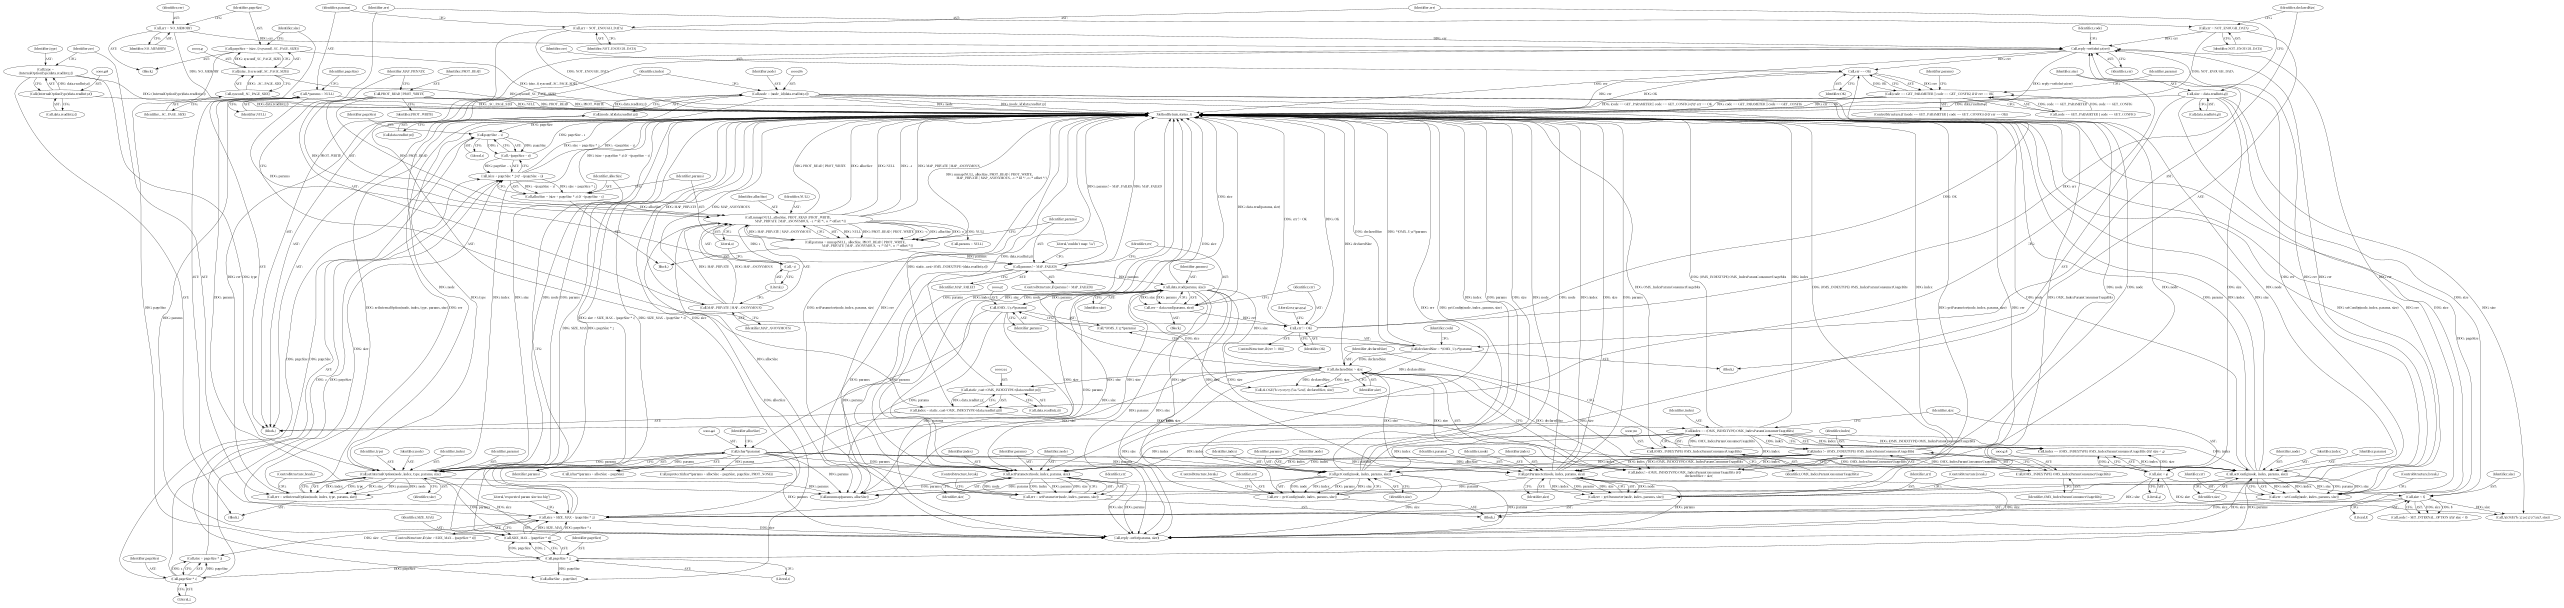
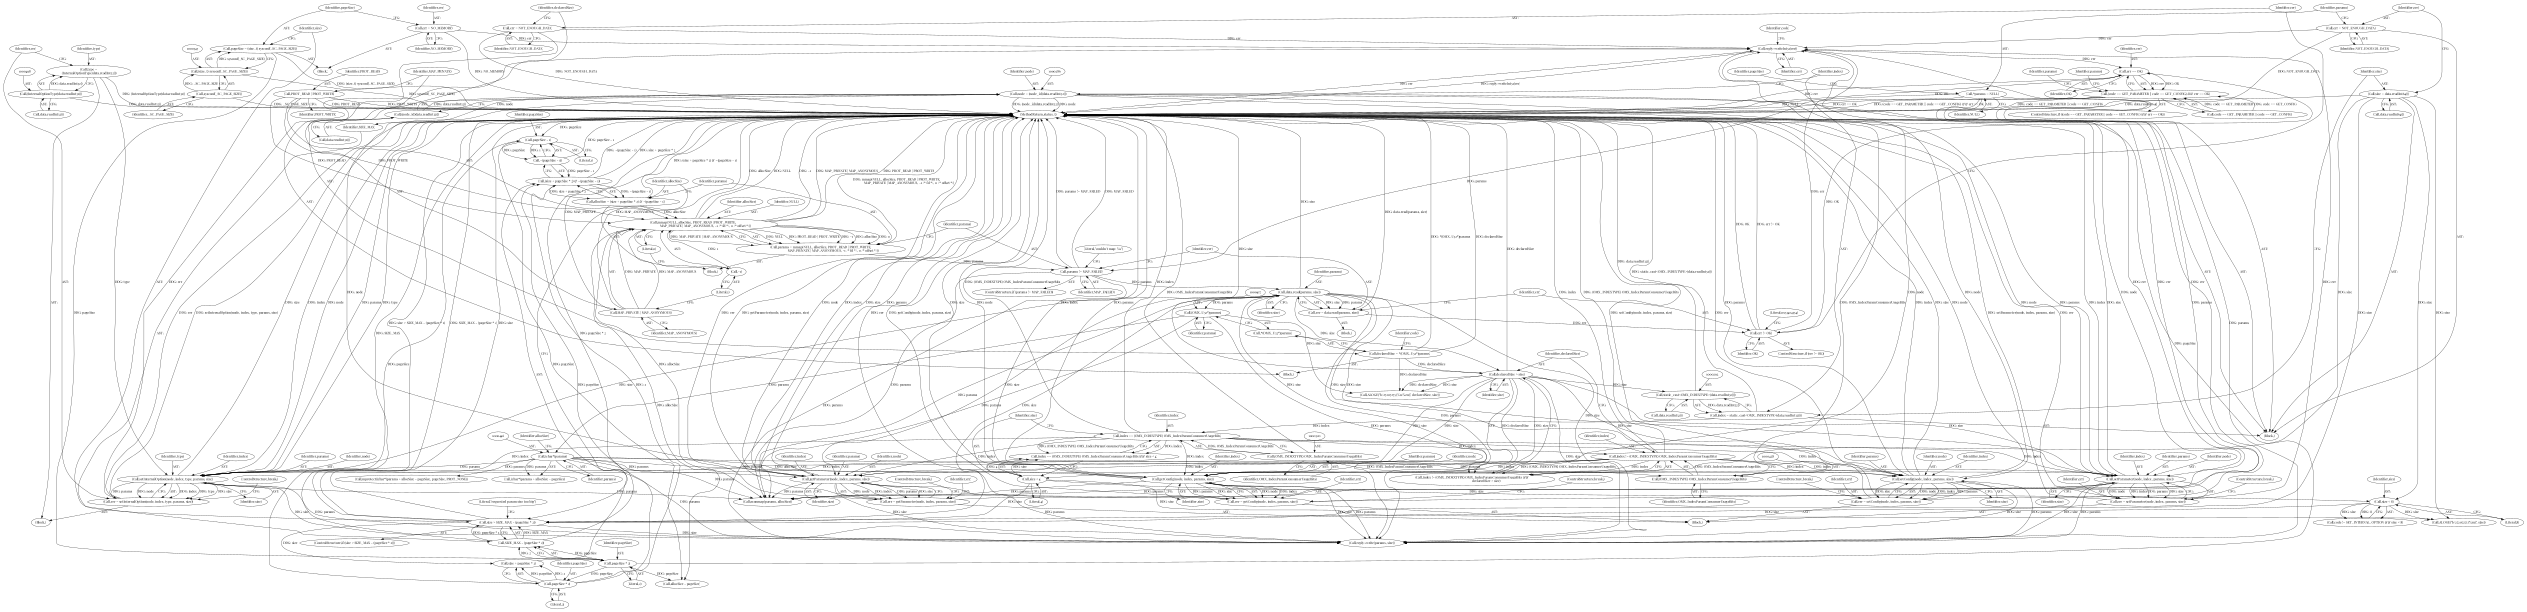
edge "(Call,node = (node_id)data.readInt32())" -> "(Call,setInternalOption(node, index, type, params, size))": now "(Call,node = (node_id)data.readInt32())" -> "(Identifier,SIZE_MAX)"
node "(Call,params = NULL)": removed
edge "(Call,size > SIZE_MAX - (pageSize * 2))" -> "(Call,(size + pageSize * 2) & ~(pageSize - 1))": removed, label "DDG: size"
